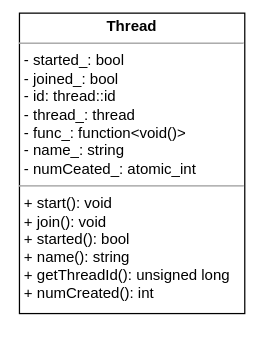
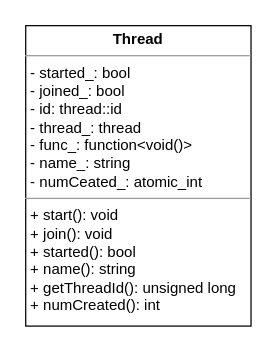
node "Thread - started_: bool - joined_: bool - id: thread::id - thread_: thread - func_: function<void()> - name_: string - numCeated_: atomic_int + start(): void + join(): void + started(): bool + name(): string + getThreadId(): unsigned long + numCreated(): int": moved (132, 163) -> (138, 176)
